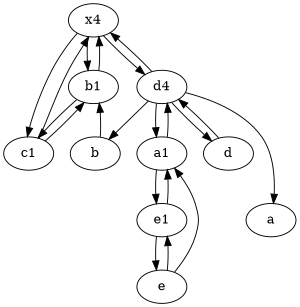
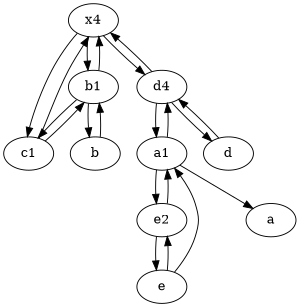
edge "d4" -> "b": now "b1" -> "b"
edge "d4" -> "a": now "a1" -> "a"
node "e1": label "e1" -> "e2"
